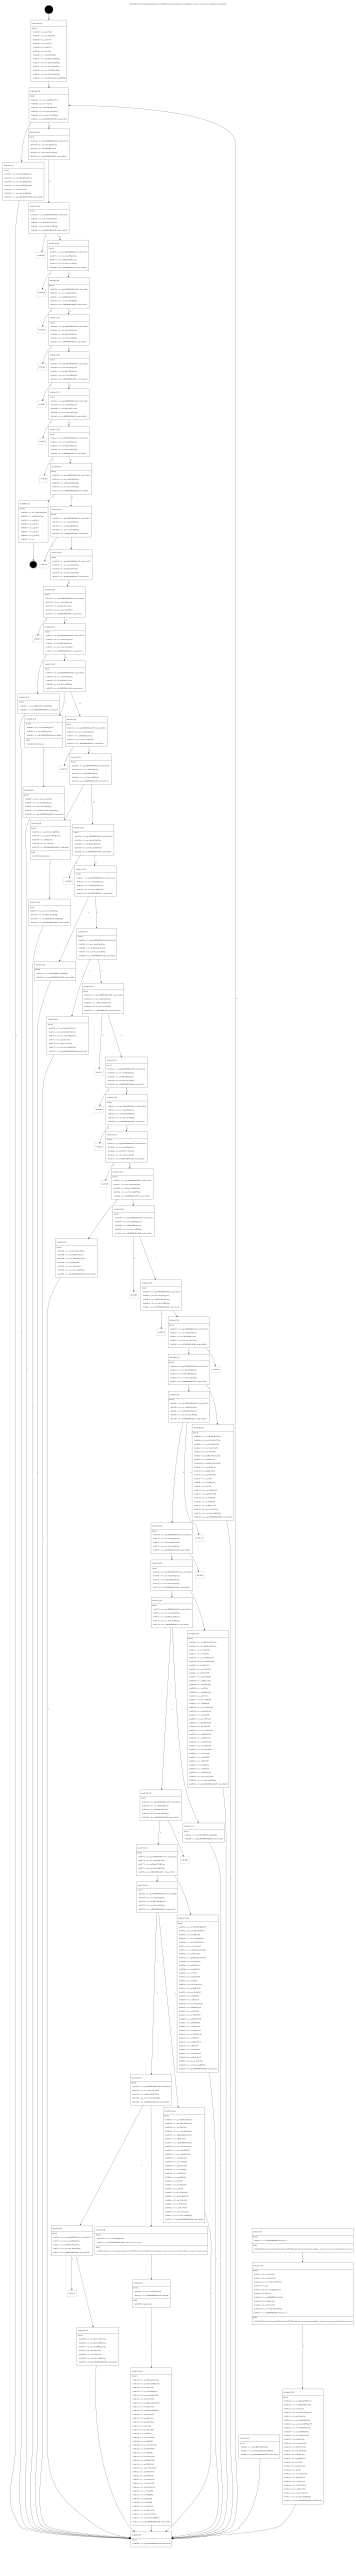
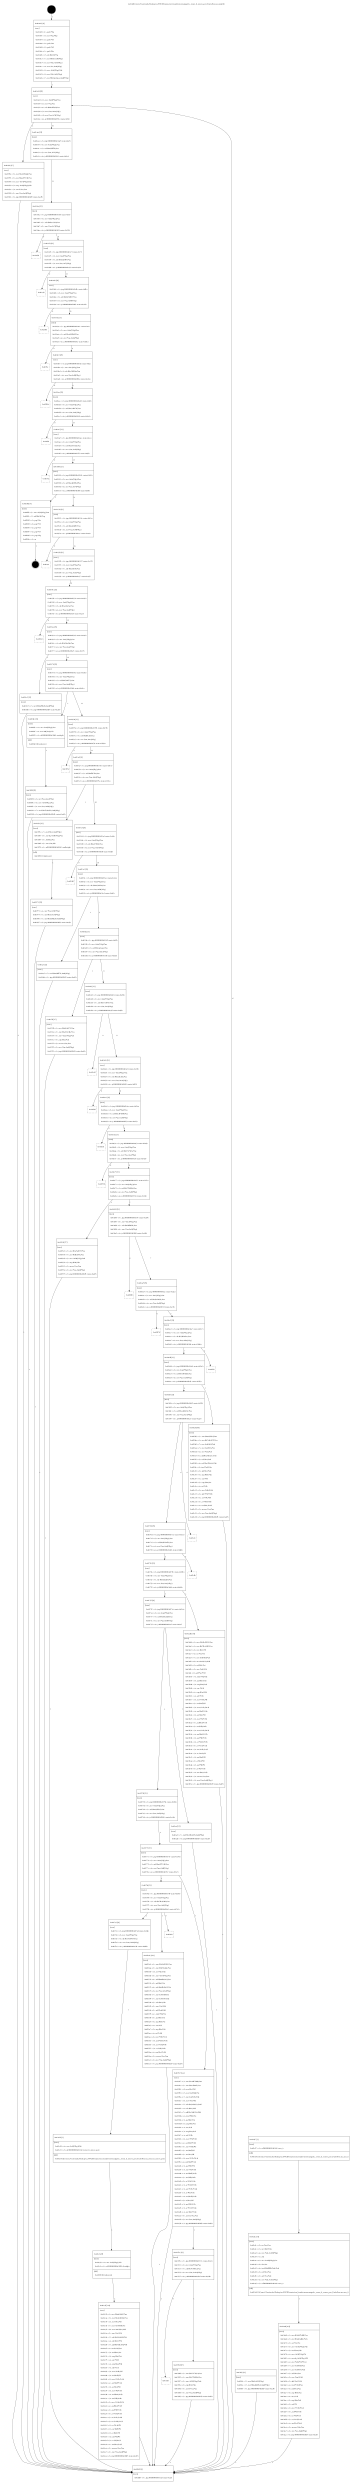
edge "0x401758 [25]" -> "0x402096": now "0x40178a [25]" -> "0x402096"
edge "0x4017a3 [25]" -> "0x4017bc [25]": now "0x4019a7 [144]" -> "0x4017bc [25]"
